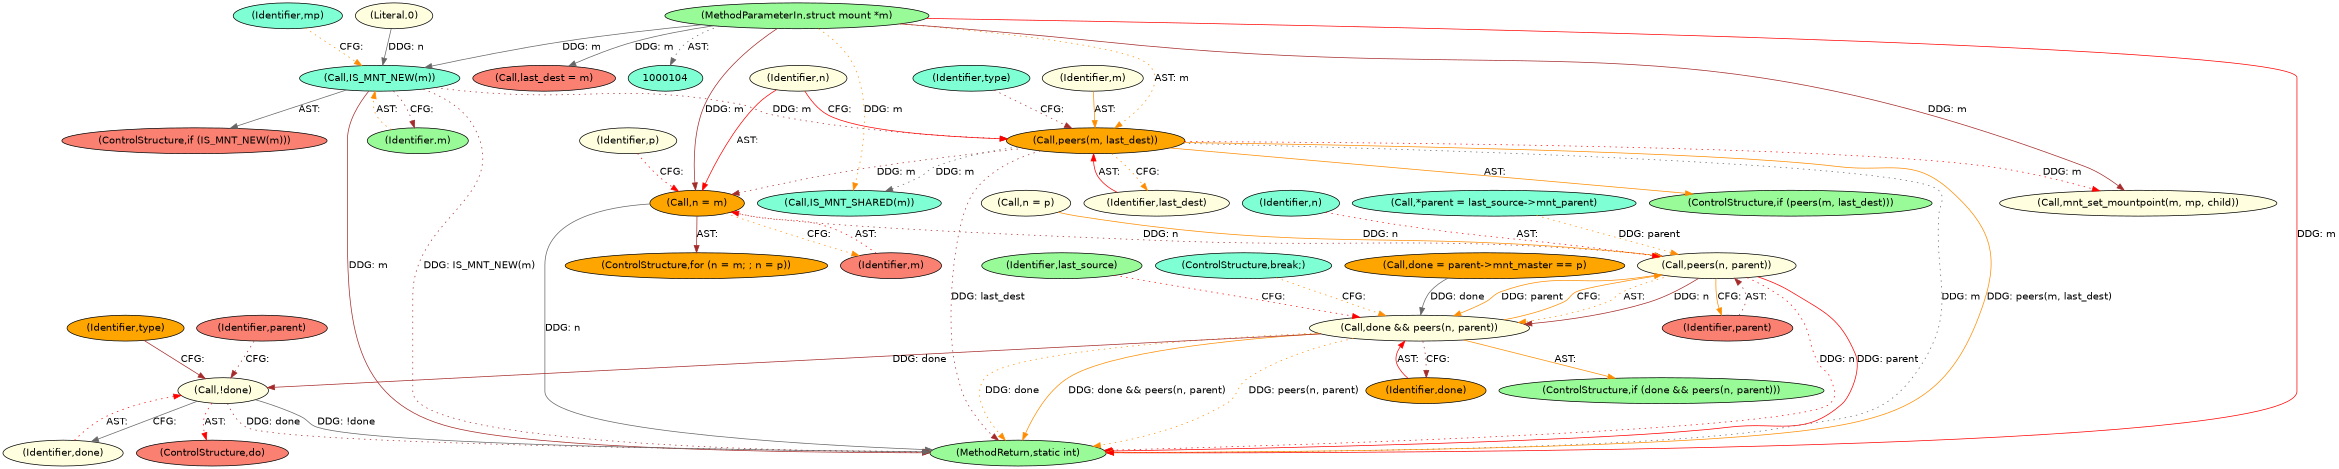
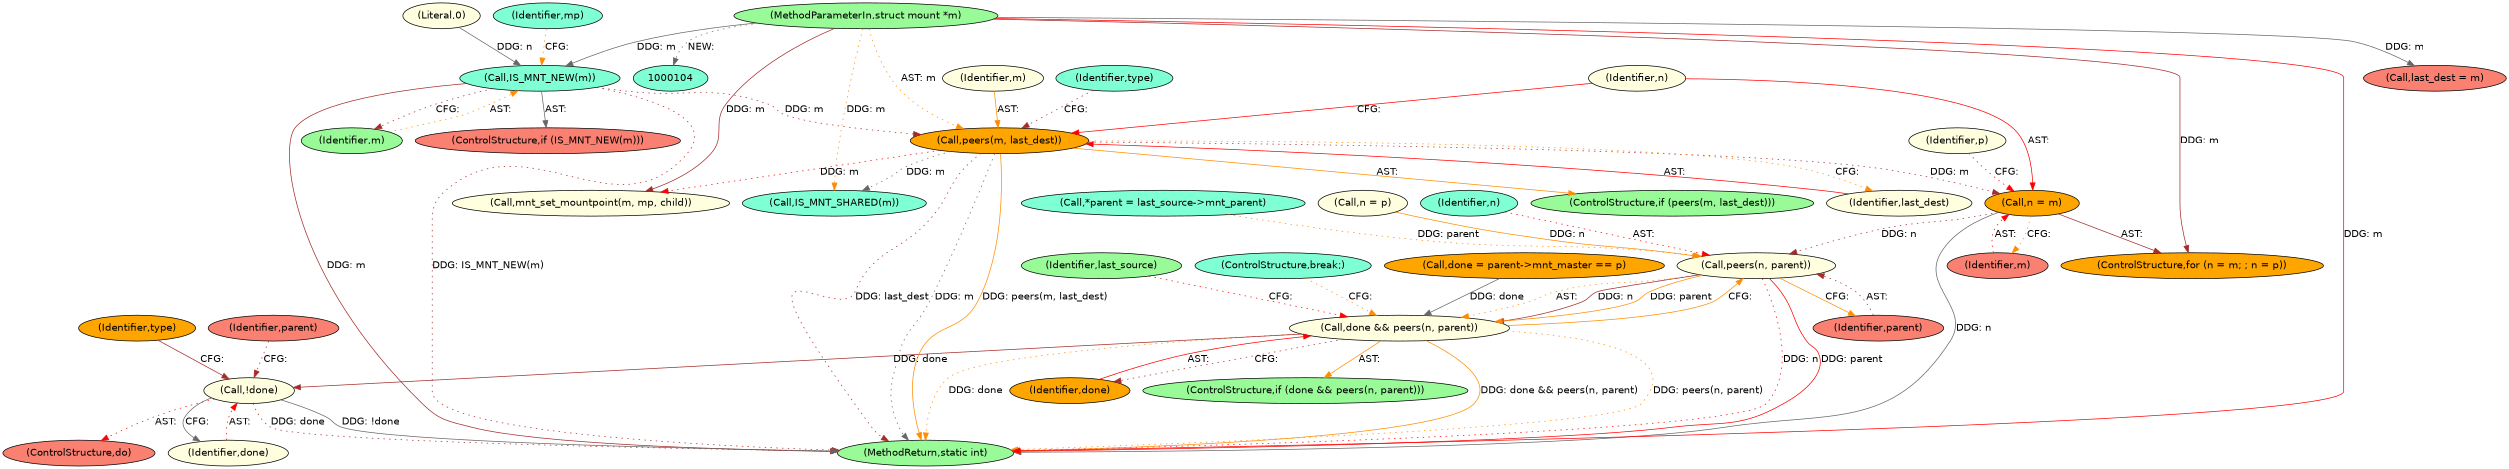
edge "(MethodParameterIn,struct mount *m)" -> "1000104": label "AST: " -> "NEW: "
edge "(MethodParameterIn,struct mount *m)" -> "(Call,n = m)": now "(MethodParameterIn,struct mount *m)" -> "(ControlStructure,for (n = m; ; n = p))"
